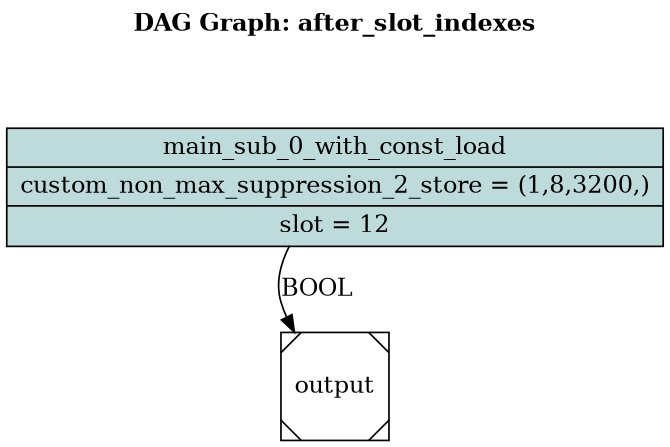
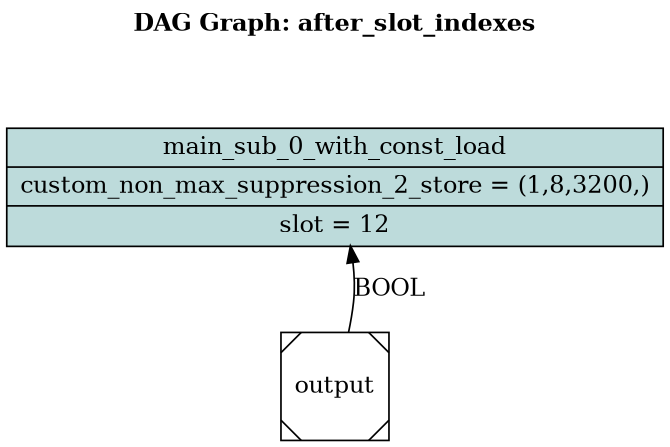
edge "main_sub_0_with_const_load" -> "output": reversed
